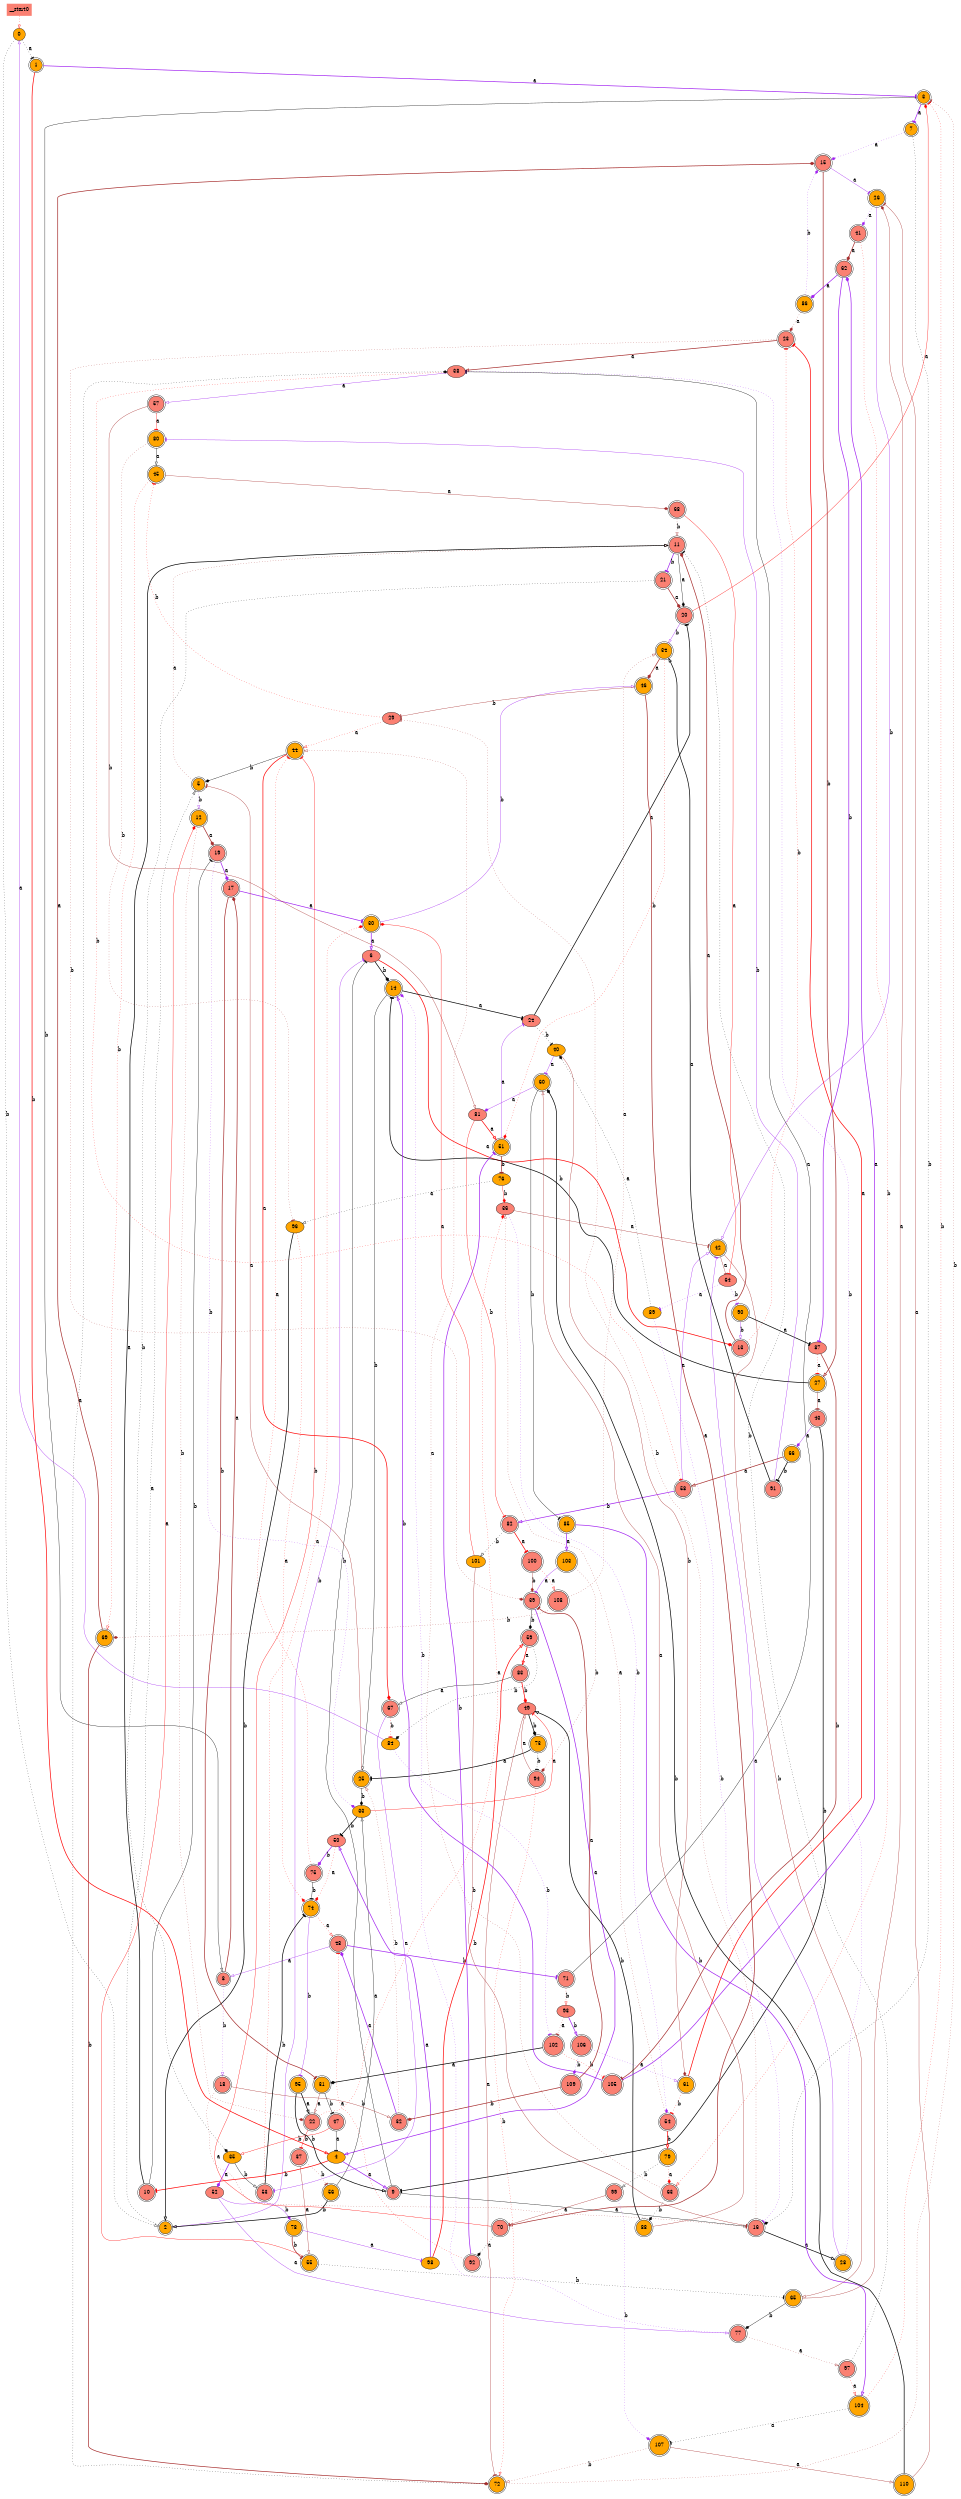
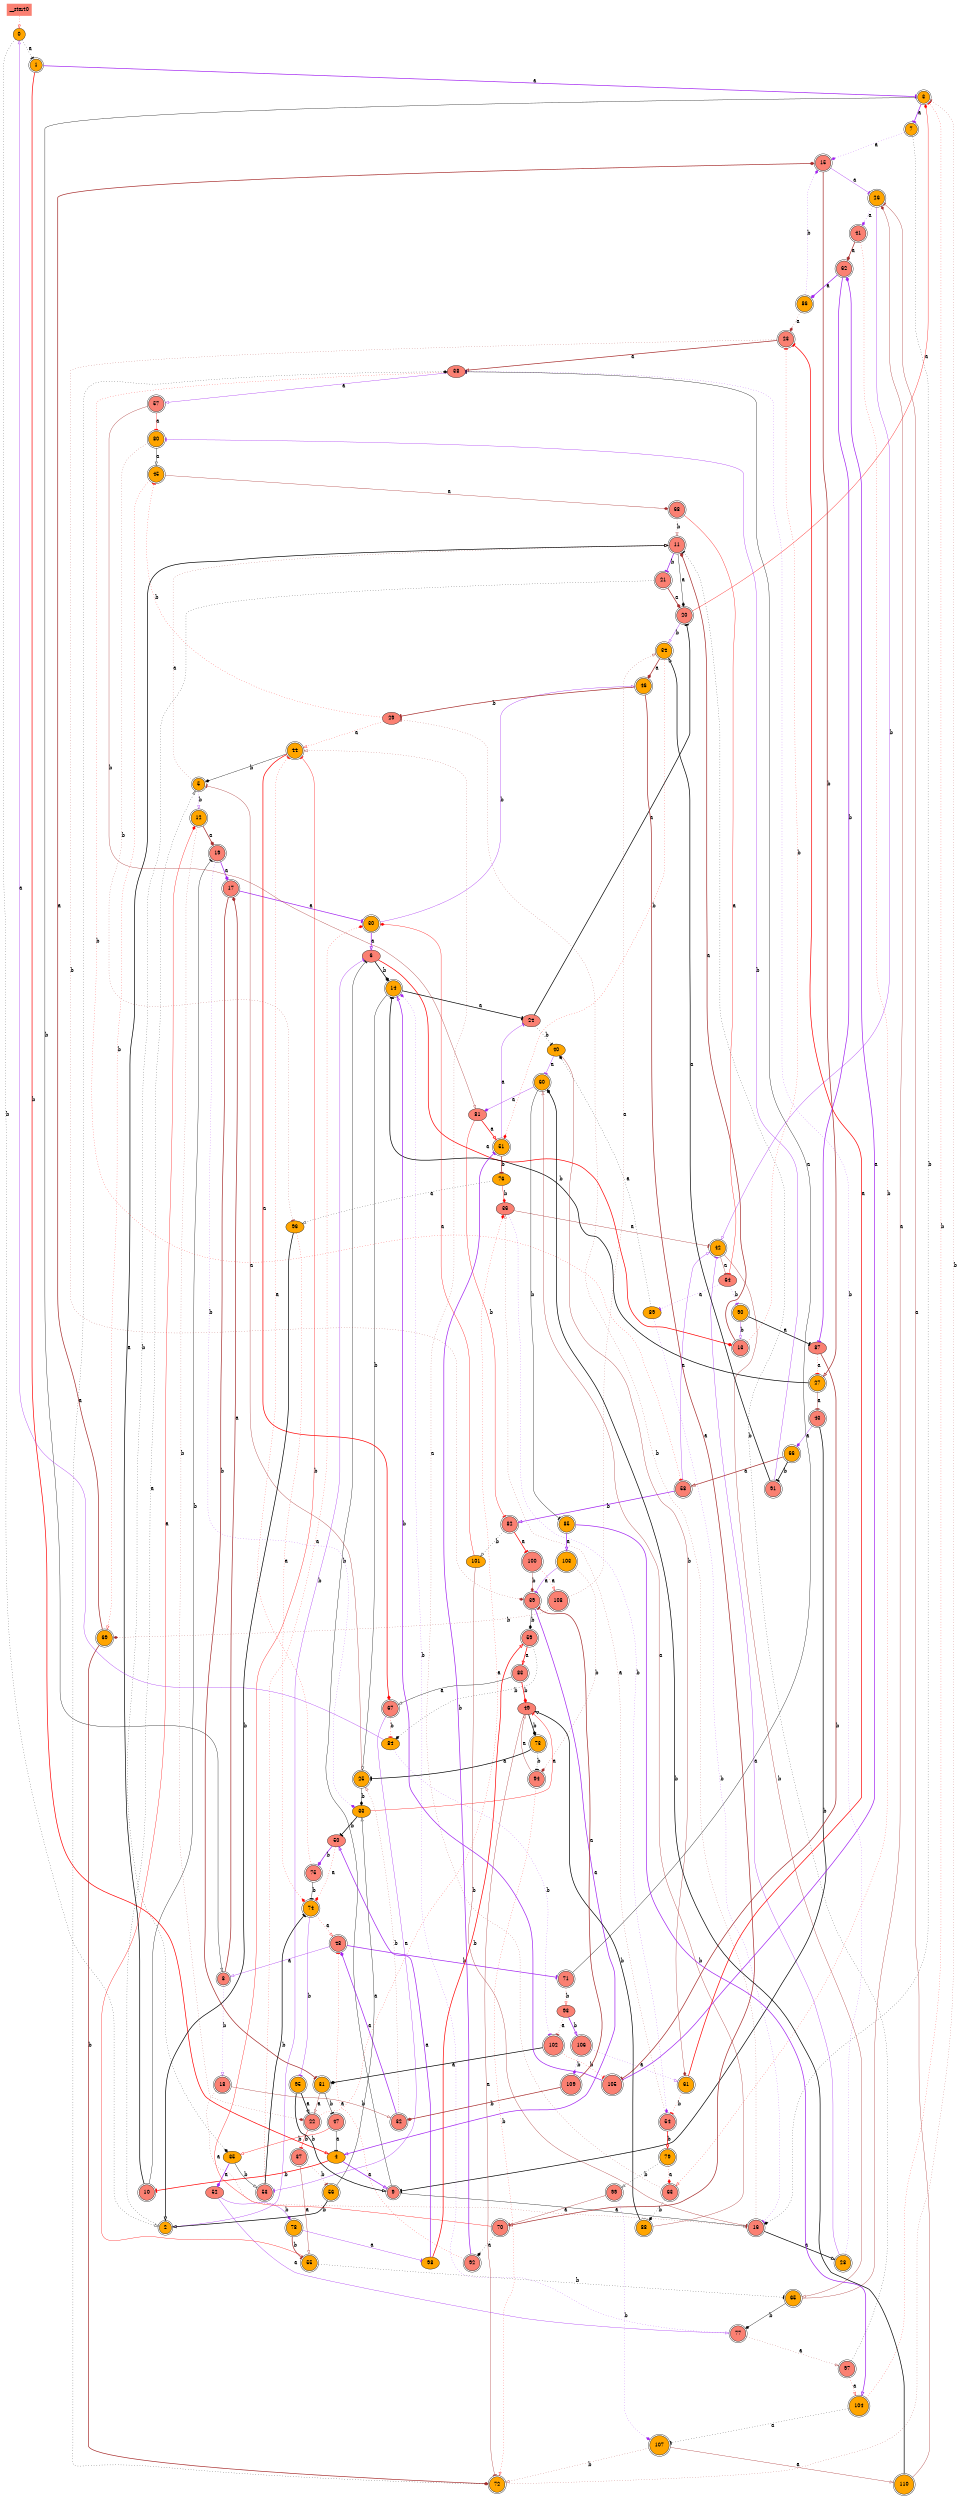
edge "46" -> "29": style solid -> bold
